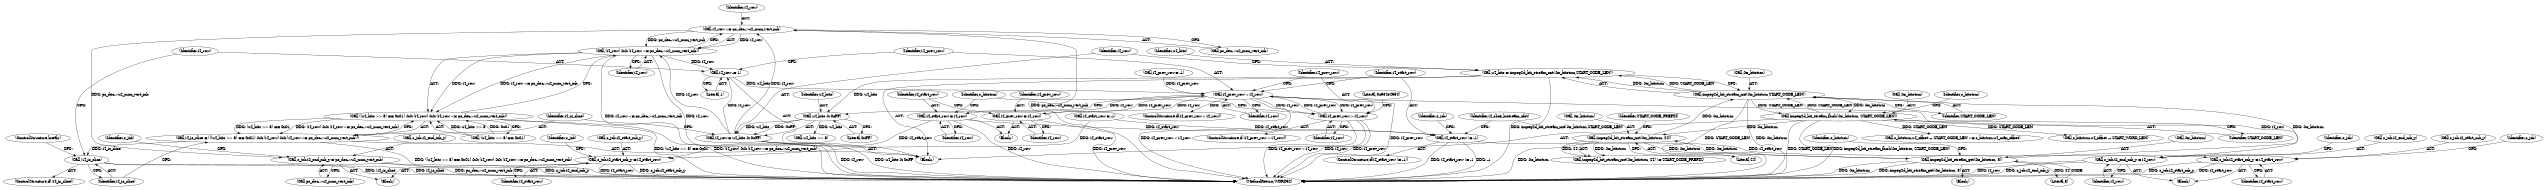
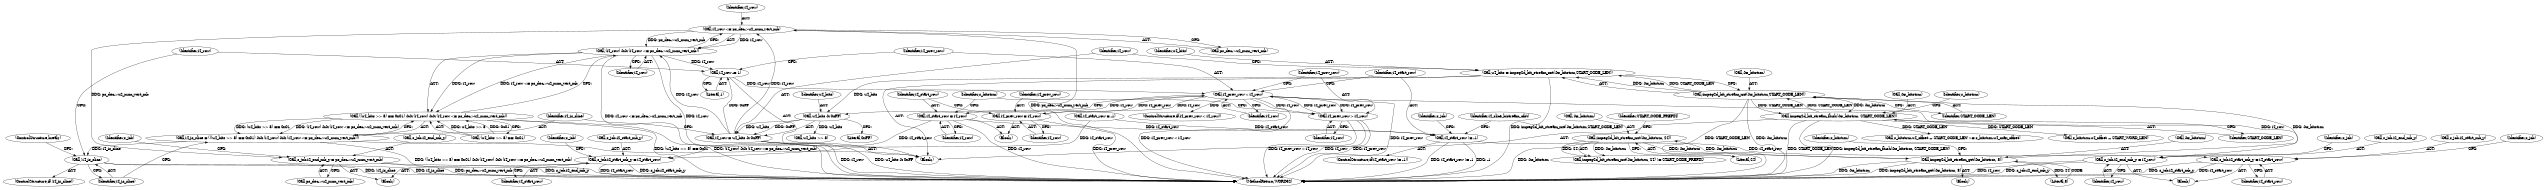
node "(Call,i4_prev_row = -1)": removed
edge "(Call,i4_row -= 1)" -> "(Call,i4_prev_row < i4_row)": label "DDG: u4_bits" -> "DDG: i4_row"
node "(Literal,0x534e4554)": removed
edge "(Call,i4_row = u4_bits & 0xFF)" -> "(Call,i4_row -= 1)": label "DDG: i4_row" -> "DDG: 0xFF"
edge "(Call,impeg2d_bit_stream_nxt(&s_bitstrm, 24))" -> "(Call,impeg2d_bit_stream_nxt(&s_bitstrm,START_CODE_LEN))": removed, label "DDG: &s_bitstrm"
edge "(Literal,0xFF)" -> "(Call,u4_bits & 0xFF)": removed, label "AST:"
edge "(Call,impeg2d_bit_stream_flush(&s_bitstrm, START_CODE_LEN))" -> "(Call,impeg2d_bit_stream_nxt(&s_bitstrm, 24))": removed, label "DDG: &s_bitstrm"
node "(ControlStructure,if (i4_prev_row > i4_row))": removed
